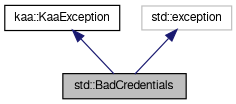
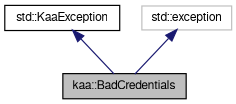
node "kaa::KaaException": label "kaa::KaaException" -> "std::KaaException"
node "std::BadCredentials": label "std::BadCredentials" -> "kaa::BadCredentials"
